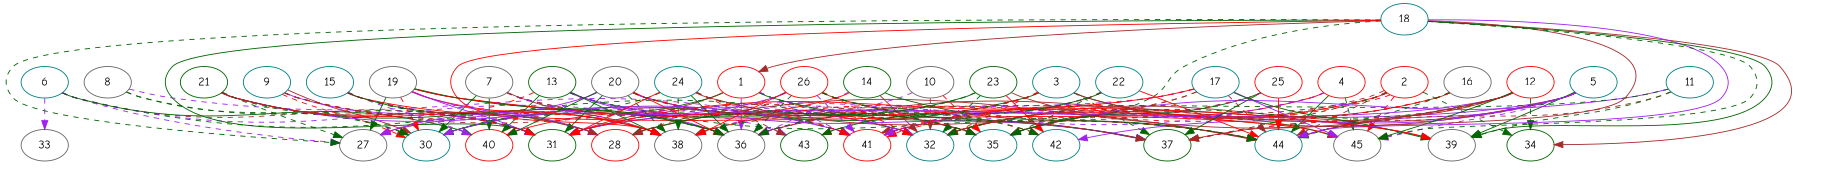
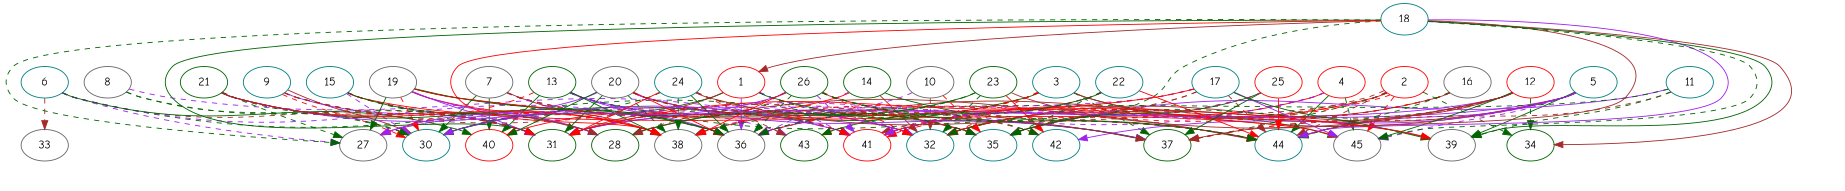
node "26": color red -> darkgreen
edge "6" -> "33": color purple -> brown
edge "15" -> "40": now "15" -> "30"
node "28": color red -> darkgreen
